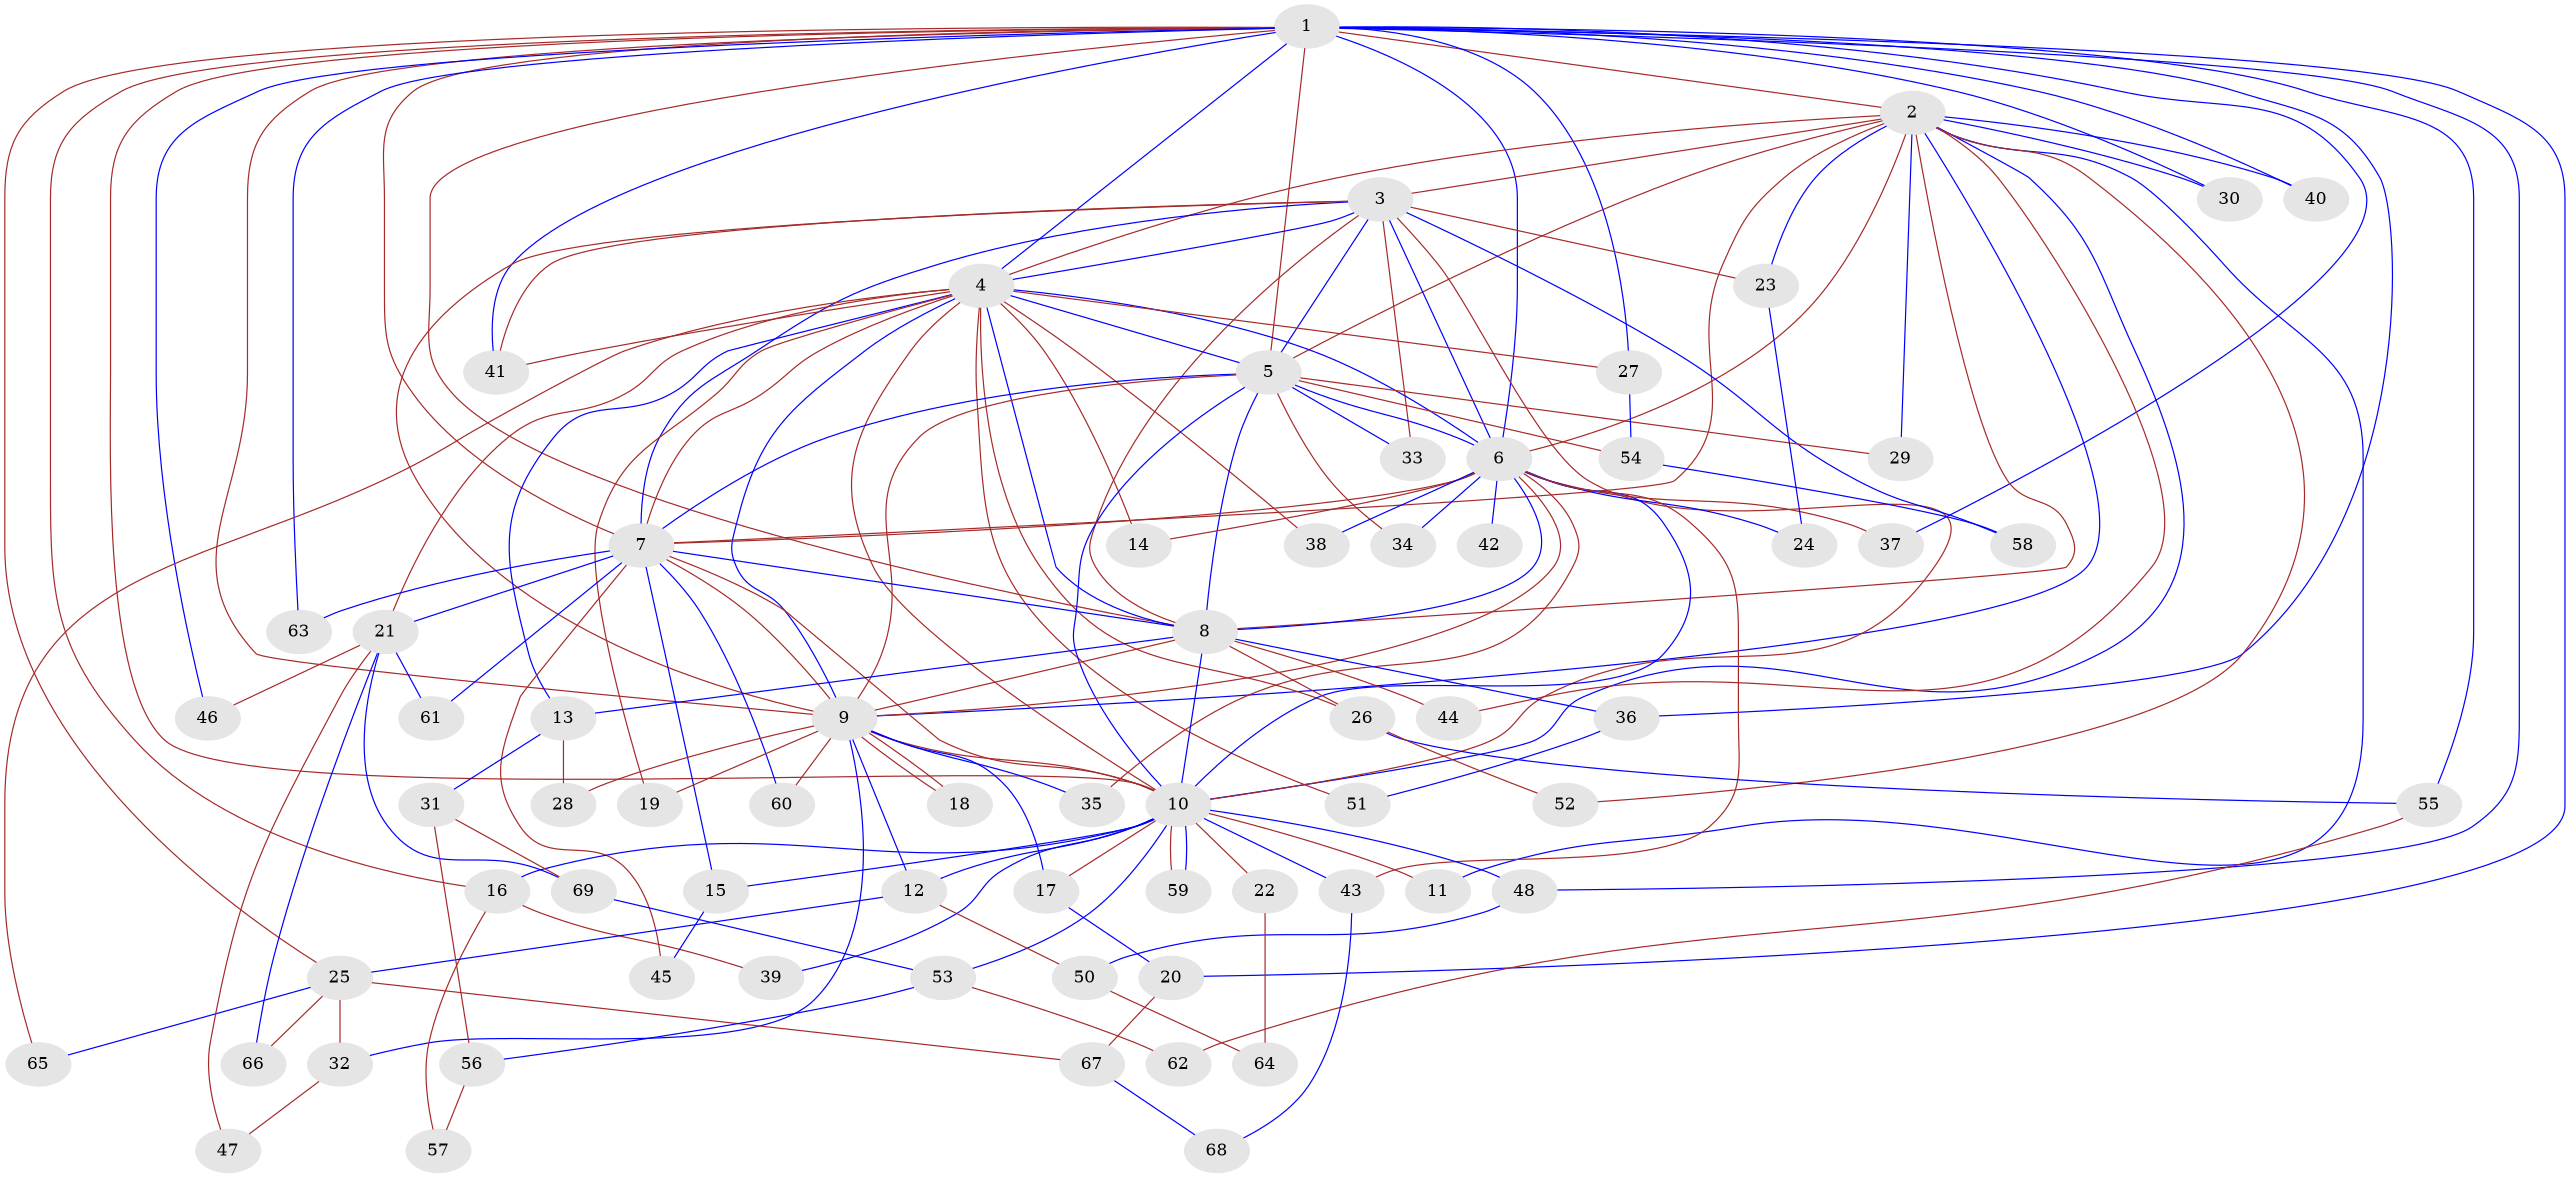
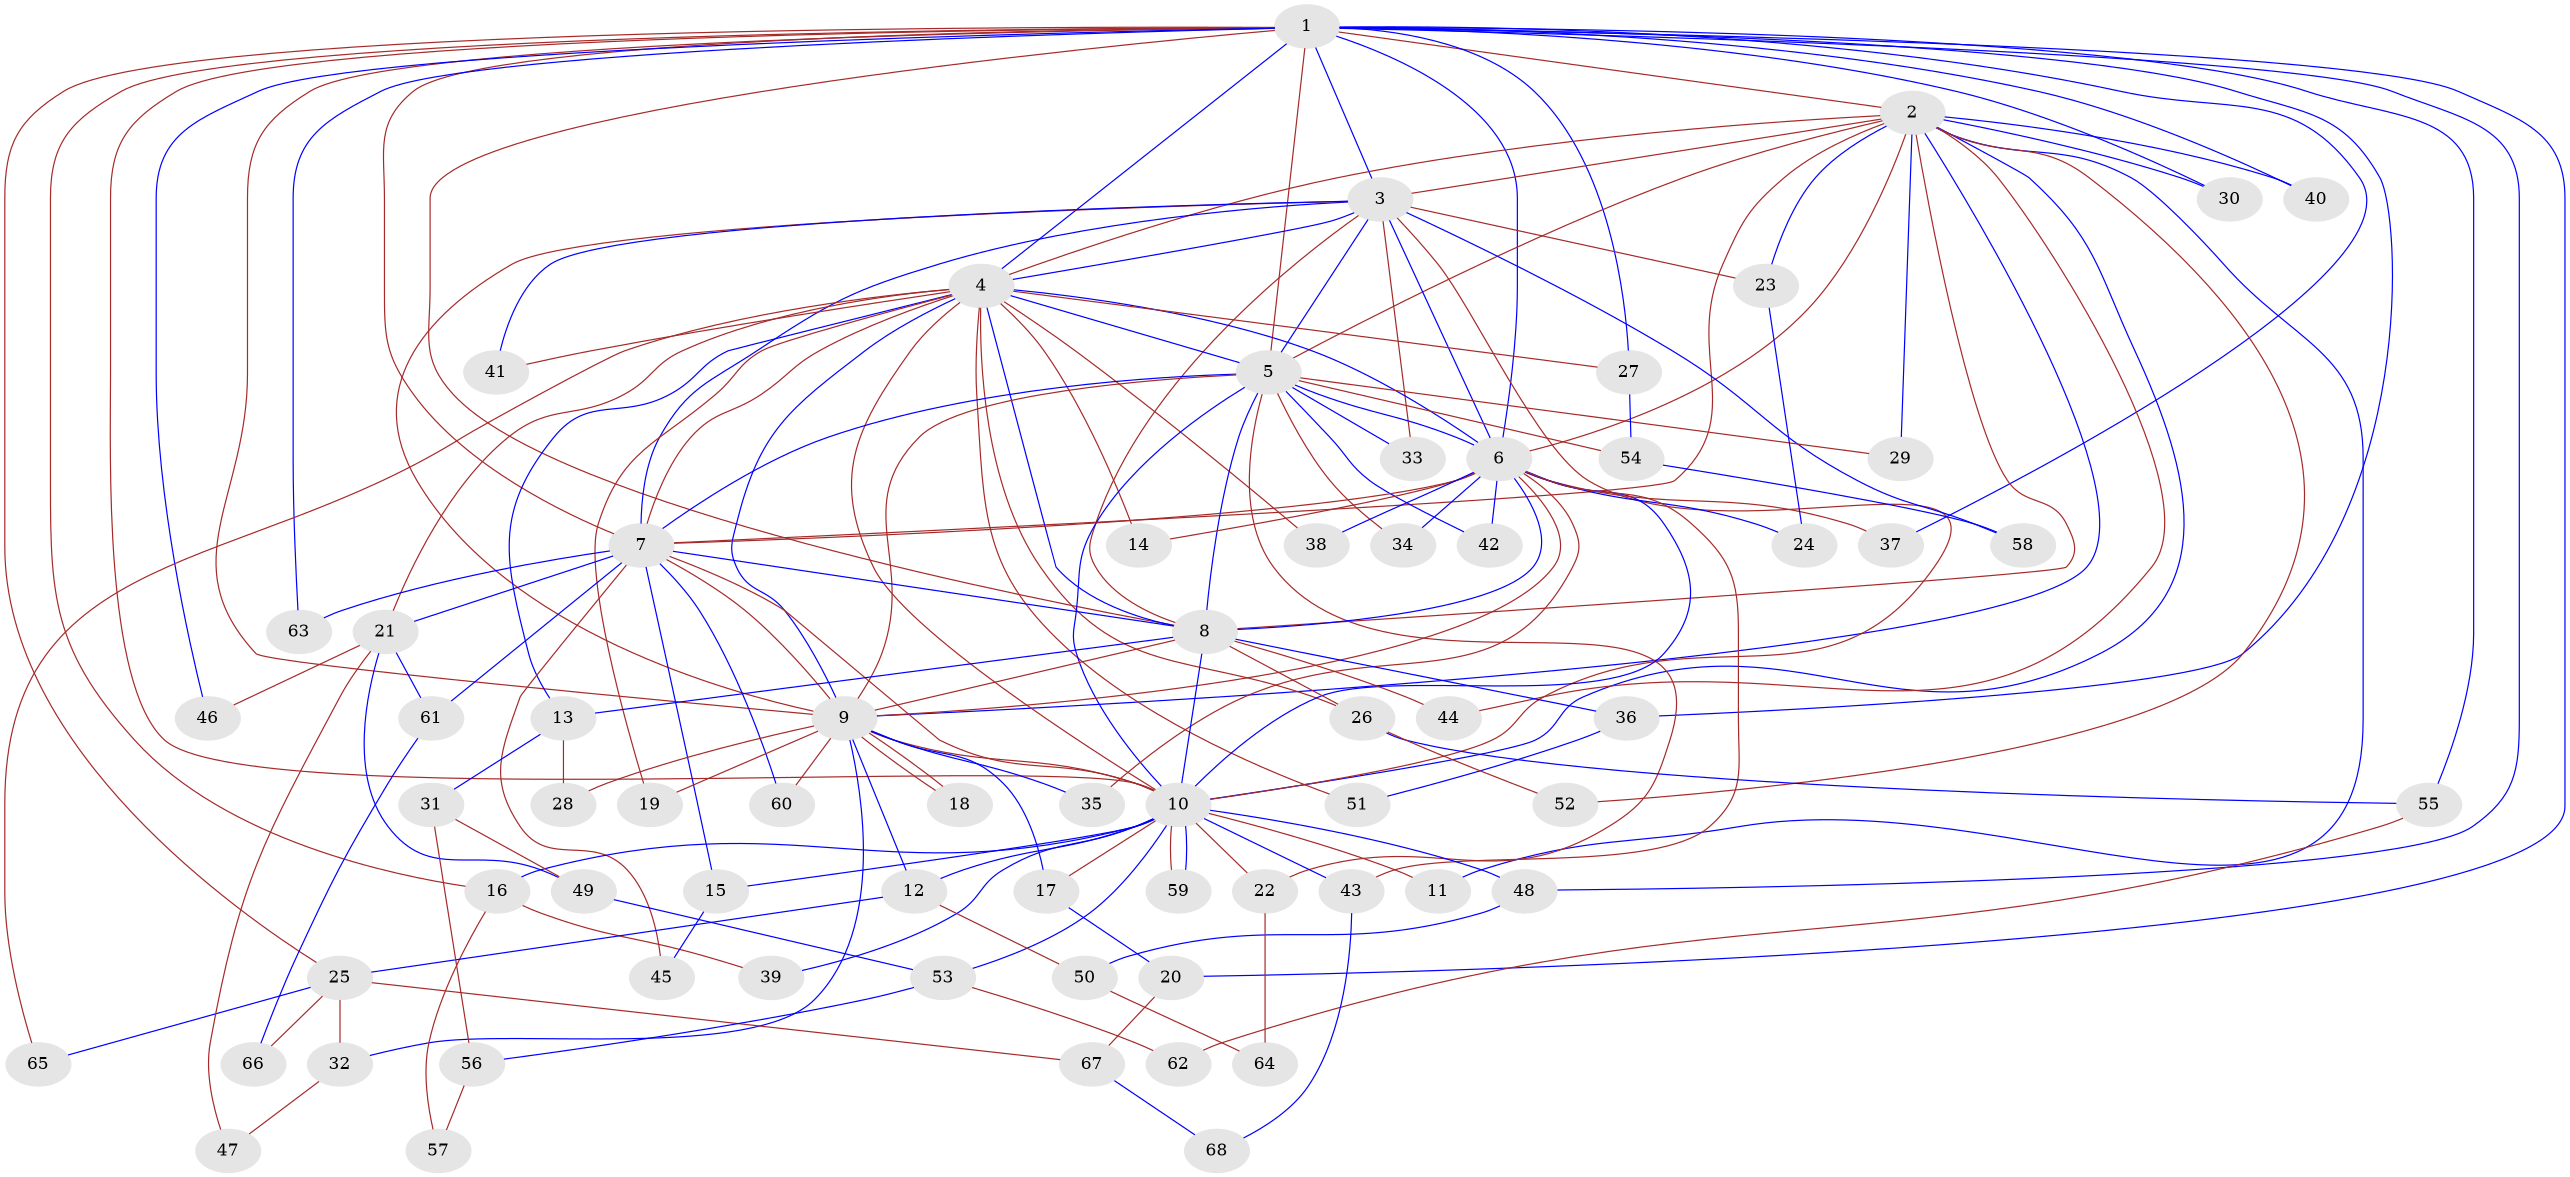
edge "1" -- "41": now "1" -- "3"
edge "3" -- "41": color brown -> blue
edge "5" -- "42": added
edge "5" -- "22": added
edge "21" -- "66": now "61" -- "66"
node "69": label "69" -> "49"
